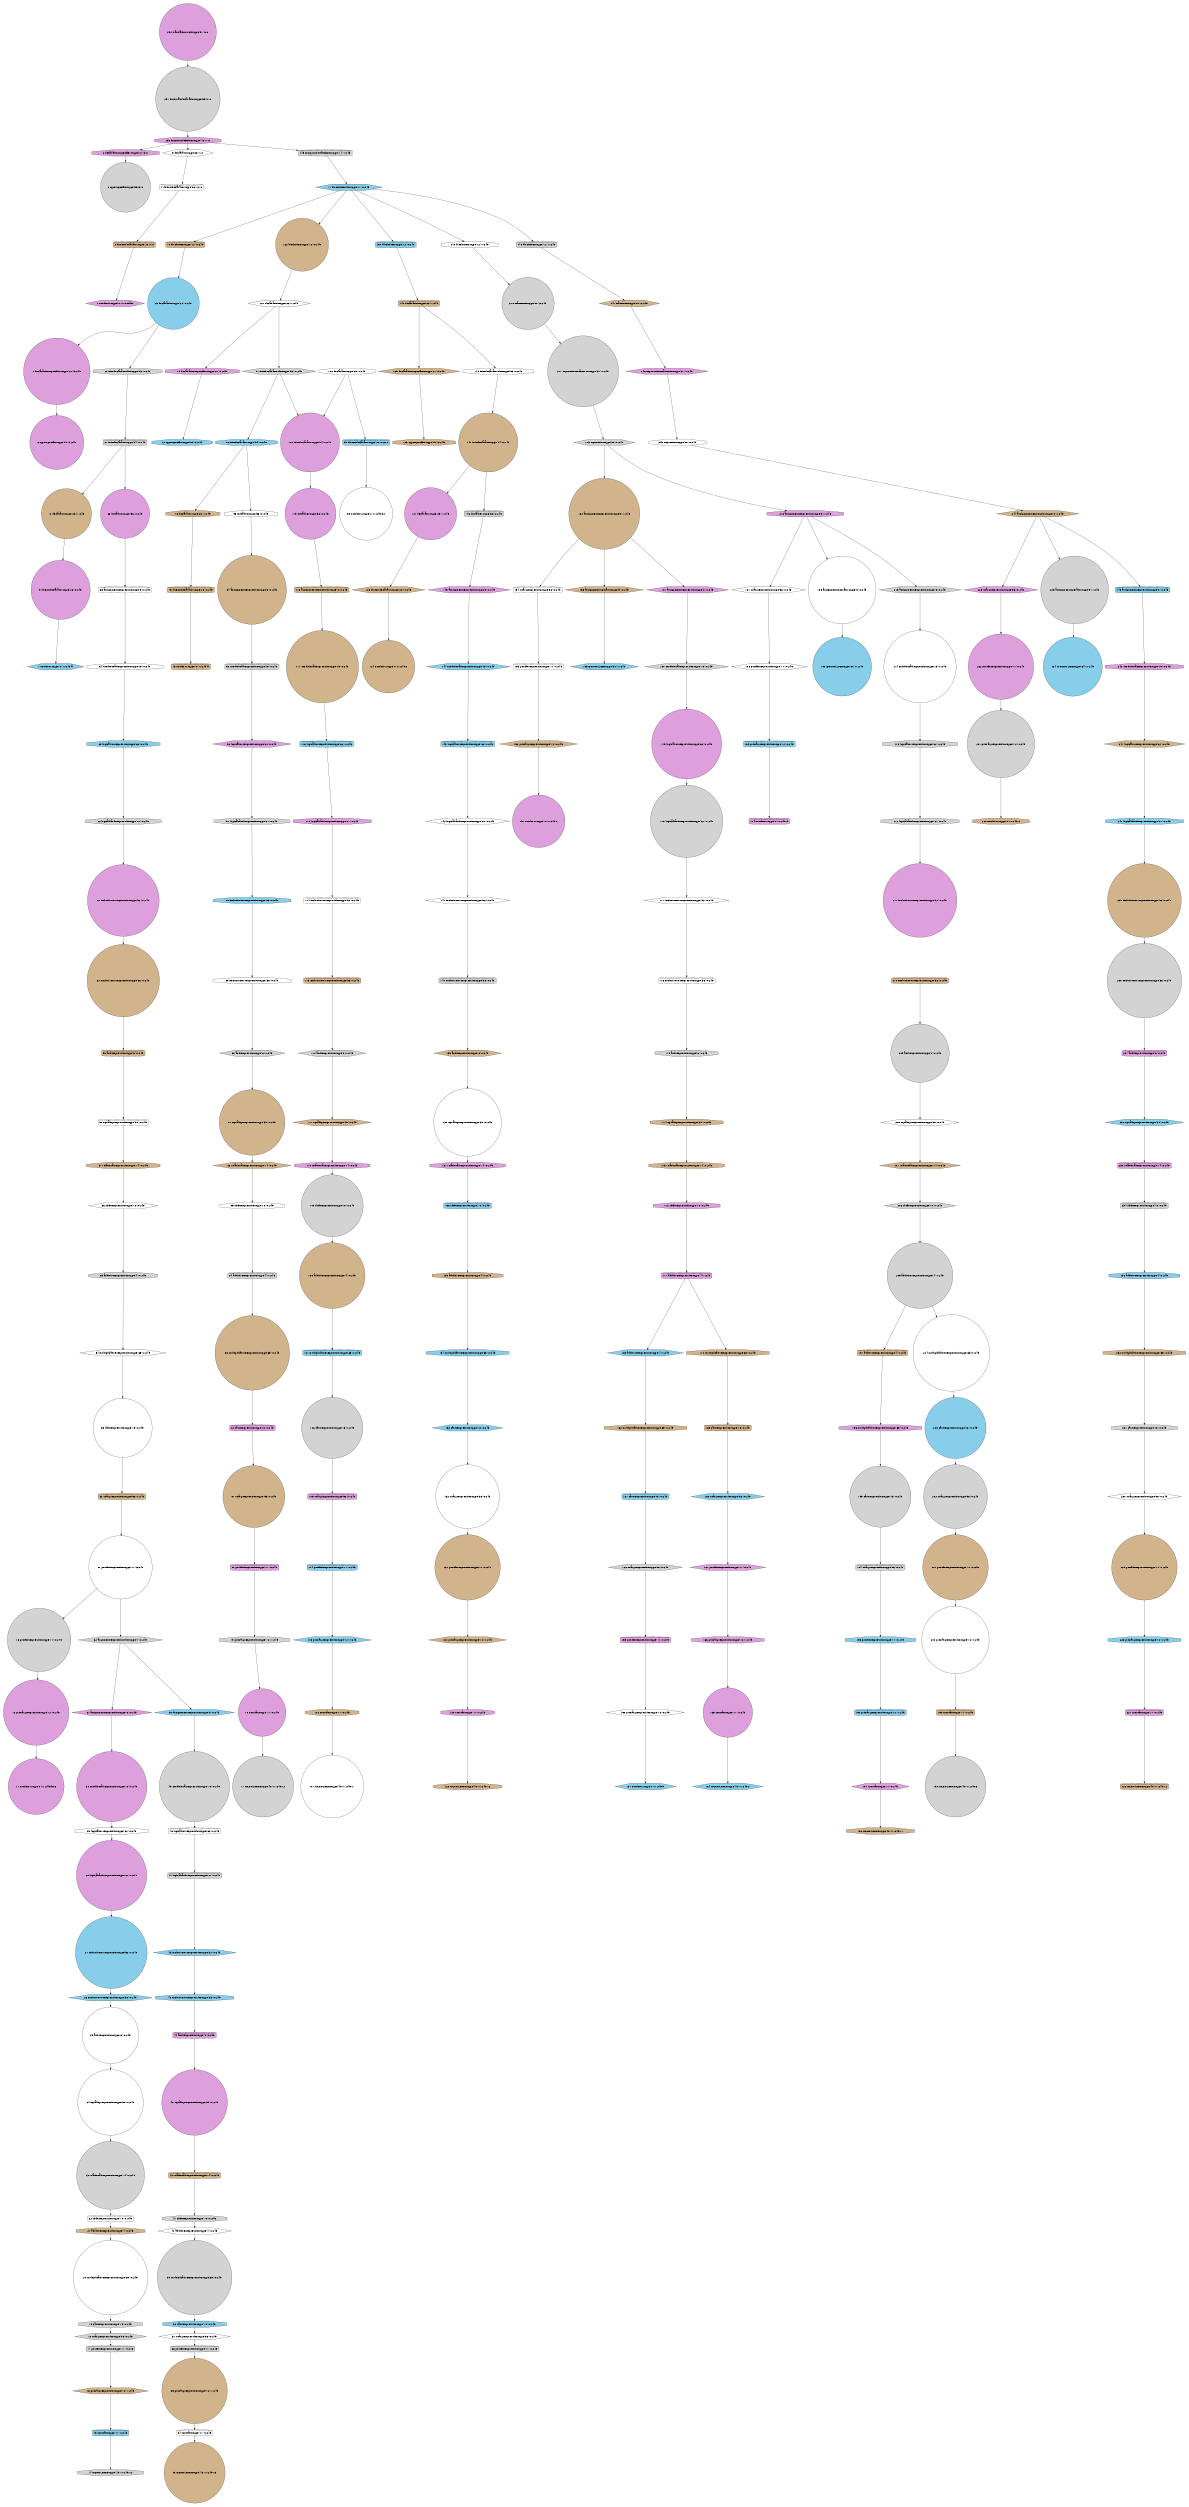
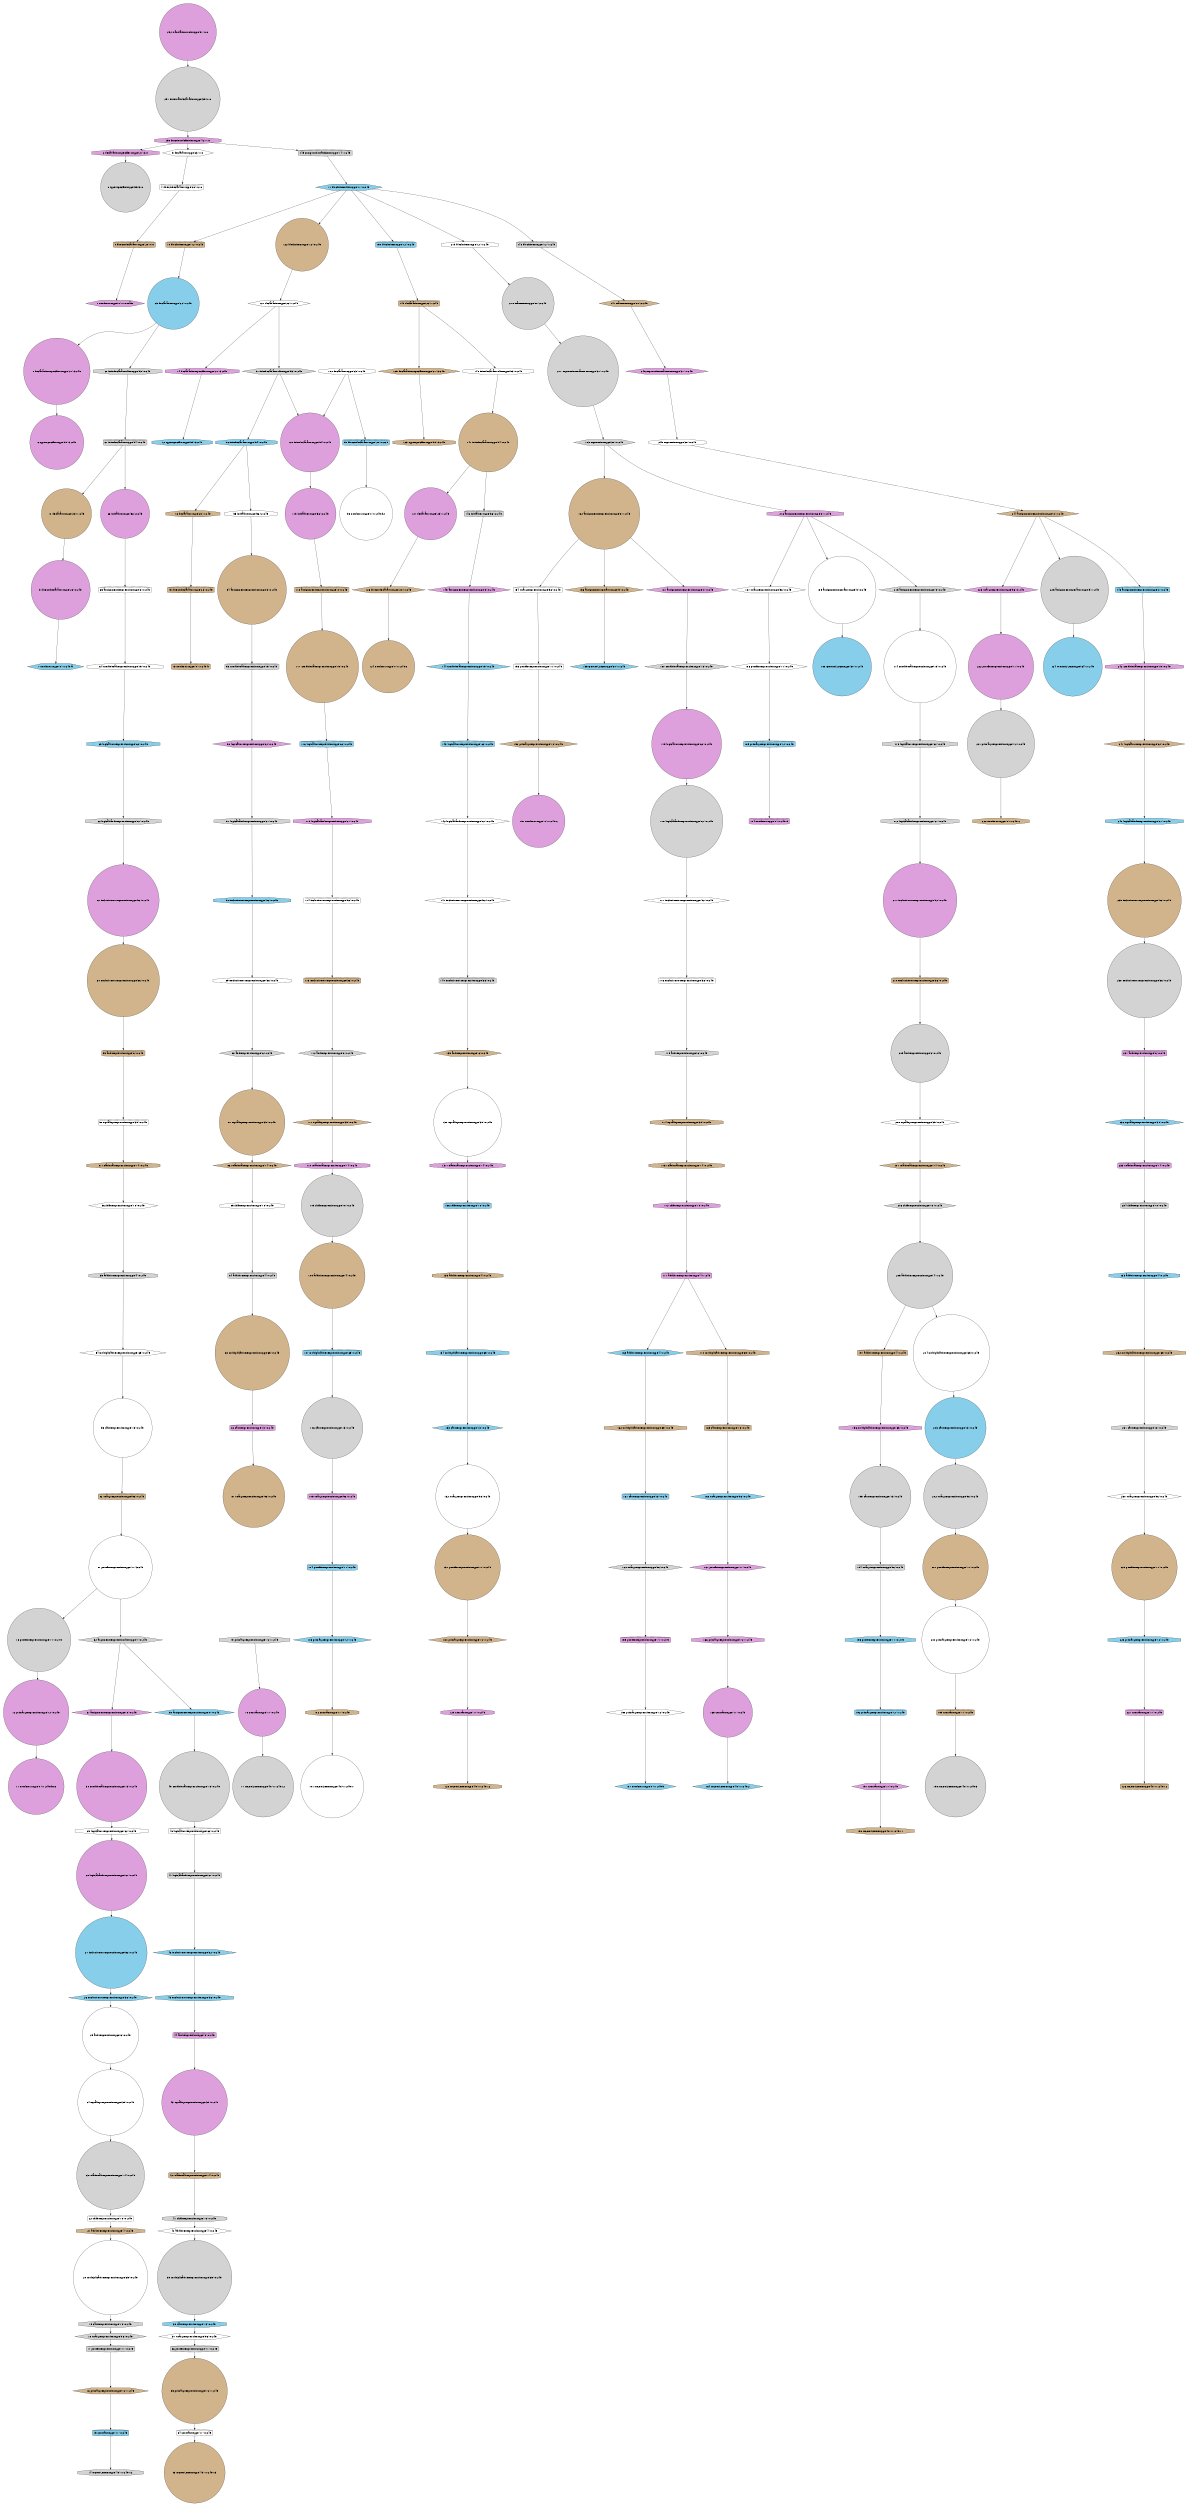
edge "211 inclusive_or_expression_type(52):0:249" -> "210 exclusive_or_expression_type(36):0:249": added
node "80 postfix_expression_type(71):0:249": removed
